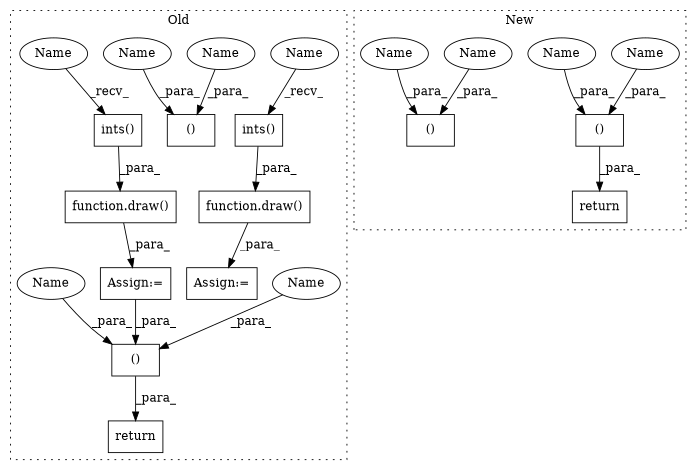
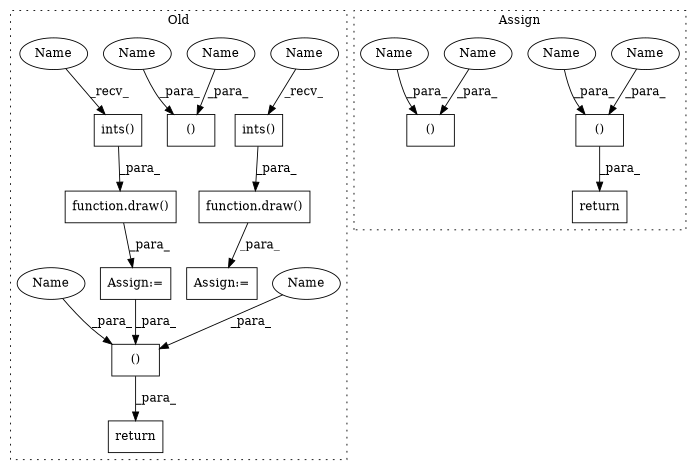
cluster "New": label "New" -> "Assign"
